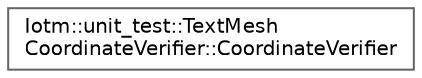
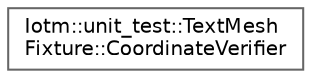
node "Iotm::unit_test::TextMesh CoordinateVerifier::CoordinateVerifier": label "Iotm::unit_test::TextMesh CoordinateVerifier::CoordinateVerifier" -> "Iotm::unit_test::TextMesh Fixture::CoordinateVerifier"
